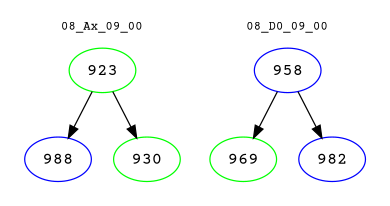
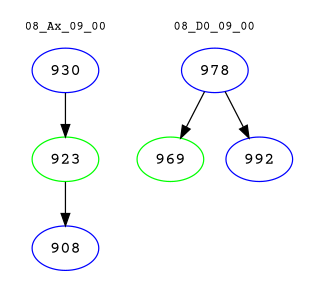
node "958": label "958" -> "978"
edge "923" -> "930": reversed
node "988": label "988" -> "908"
node "930": color green -> blue
node "982": label "982" -> "992"
